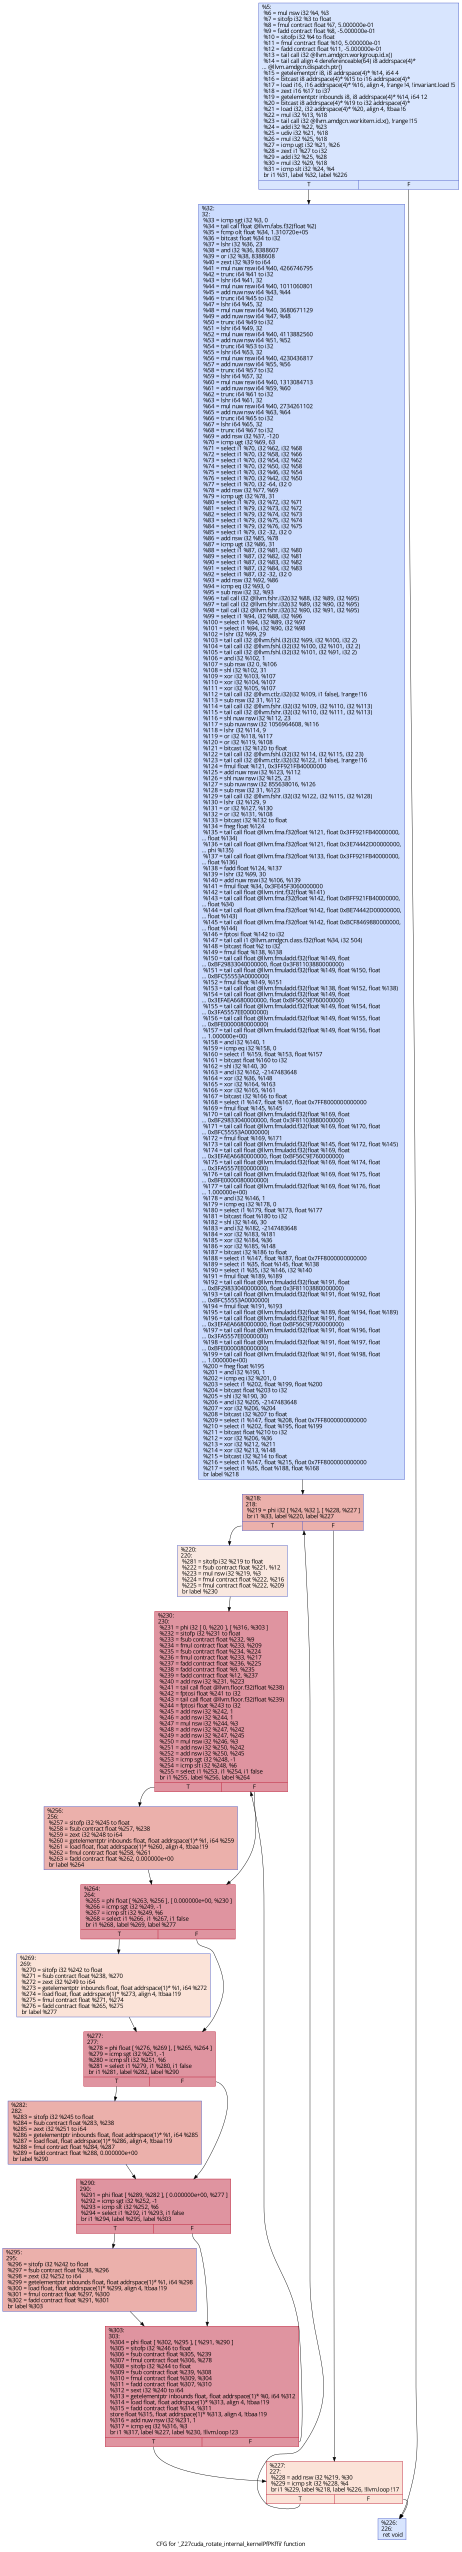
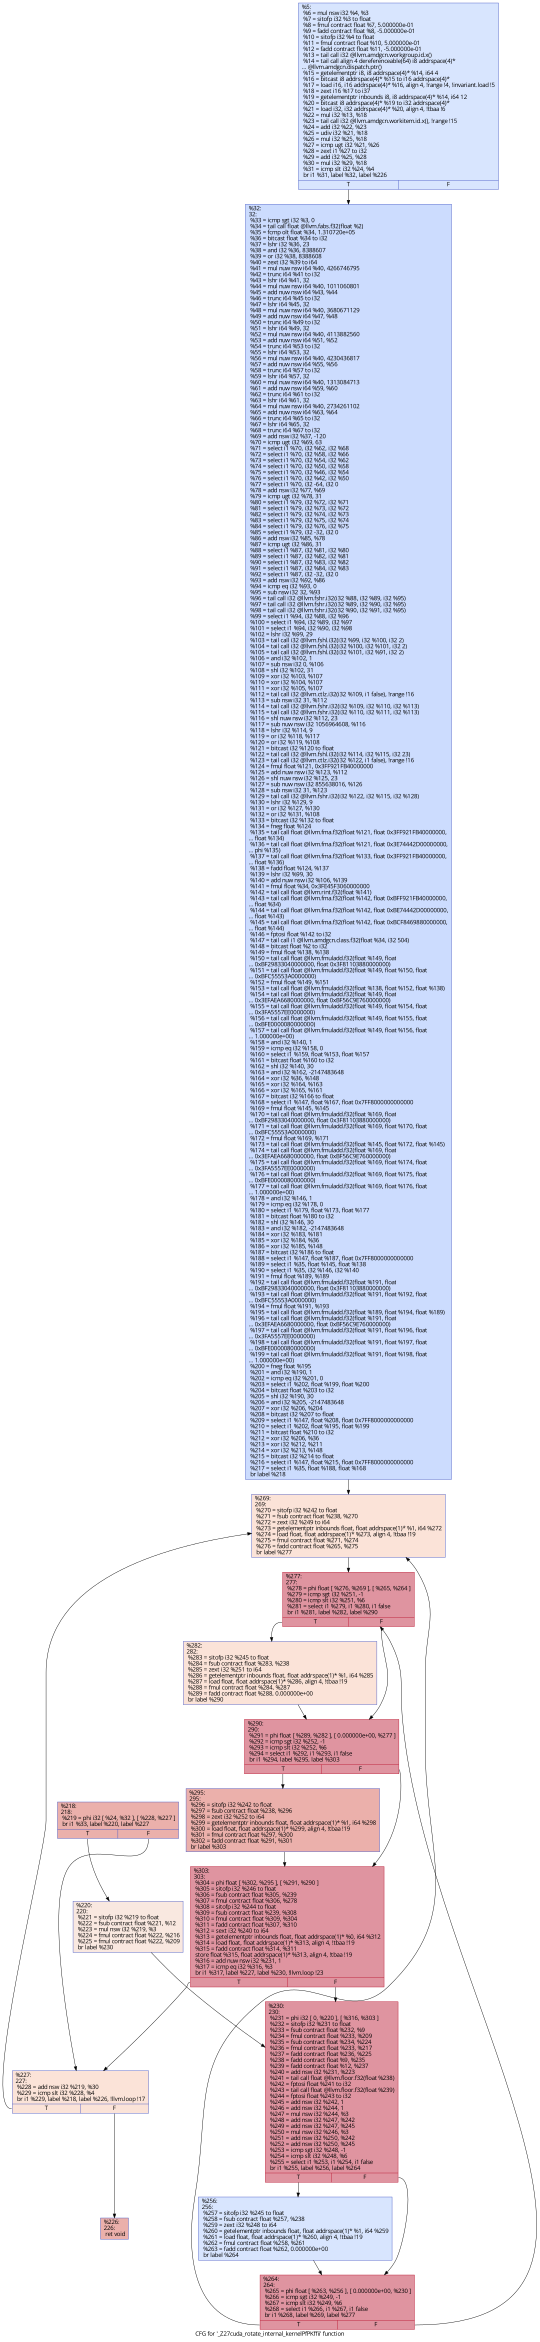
edge "%5:" -> "%226:": removed
edge "%32:" -> "%218:": now "%32:" -> "%269:"
node "%220:": text "%281 = sitofp i32 %219 to float" -> "%221 = sitofp i32 %219 to float"
node "%256:": fillcolor #d24b4070 -> #a7c5fe70
edge "%227:" -> "%218:": now "%227:" -> "%269:"
node "%282:": fillcolor #d24b4070 -> #f6bfa670
node "%227:": color #b70d28ff -> #3d50c3ff
node "%226:": fillcolor #a7c5fe70 -> #d24b4070
